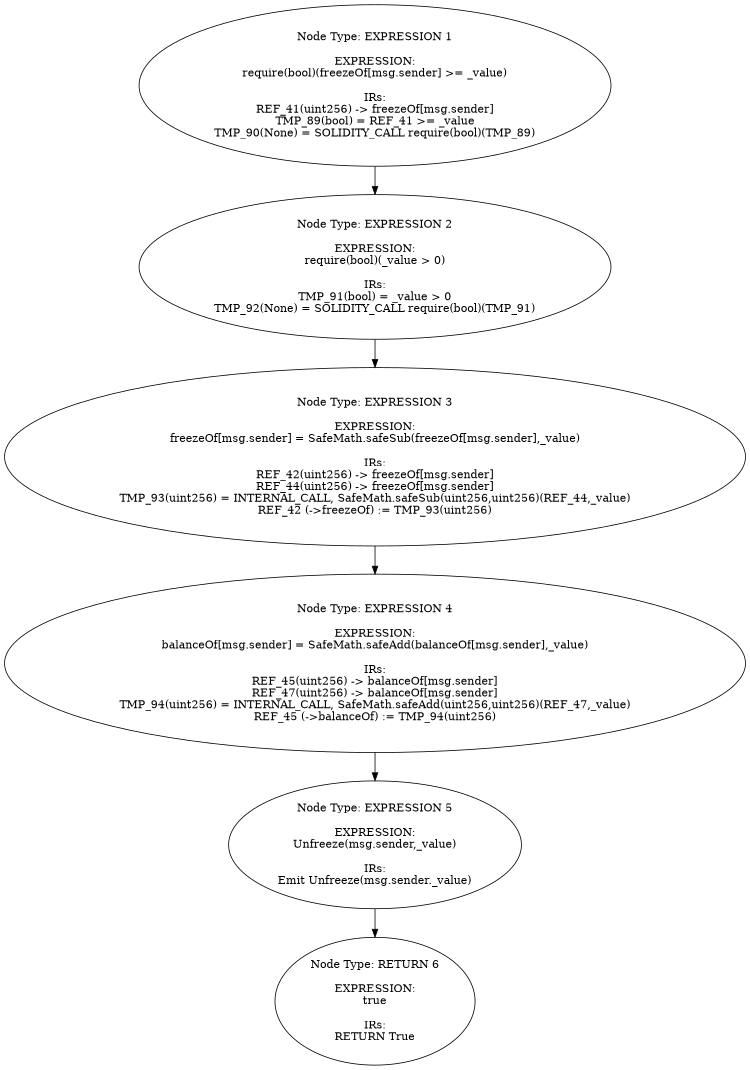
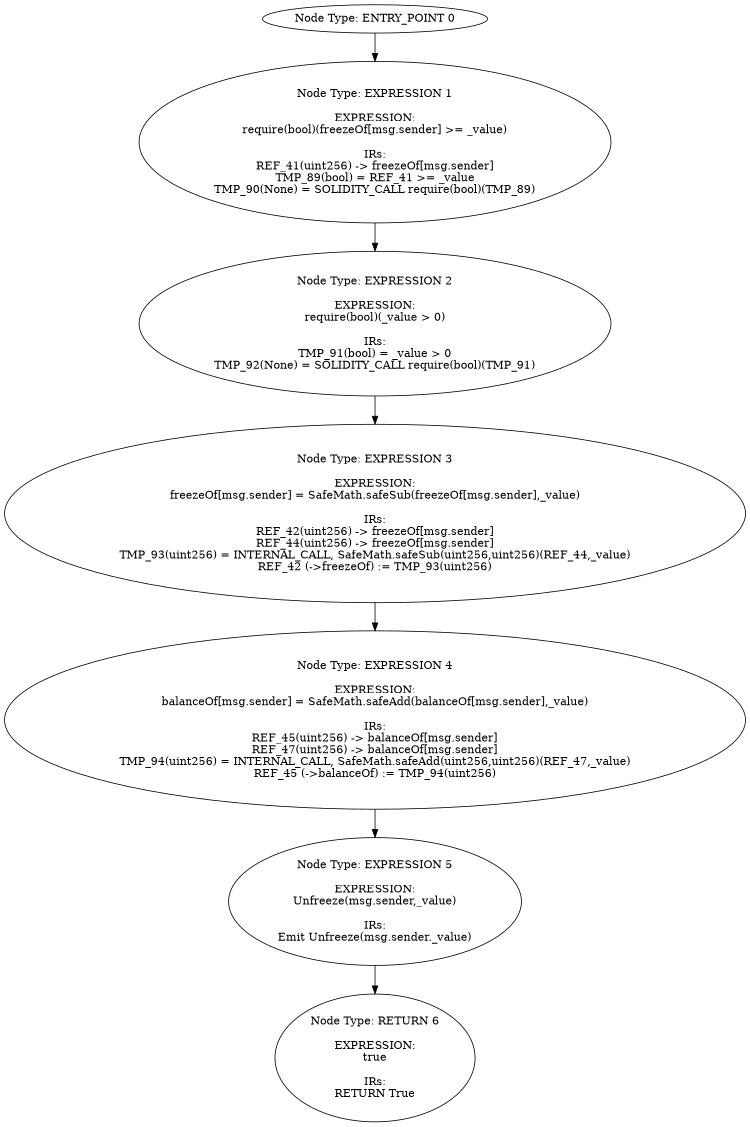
node "Node Type: ENTRY_POINT 0": added
